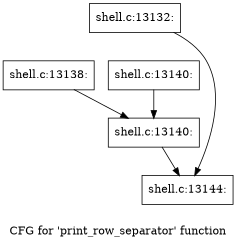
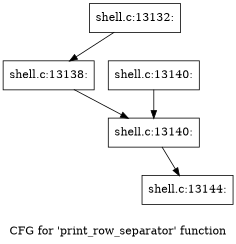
edge "shell.c:13132:" -> "shell.c:13144:": now "shell.c:13132:" -> "shell.c:13138:"
